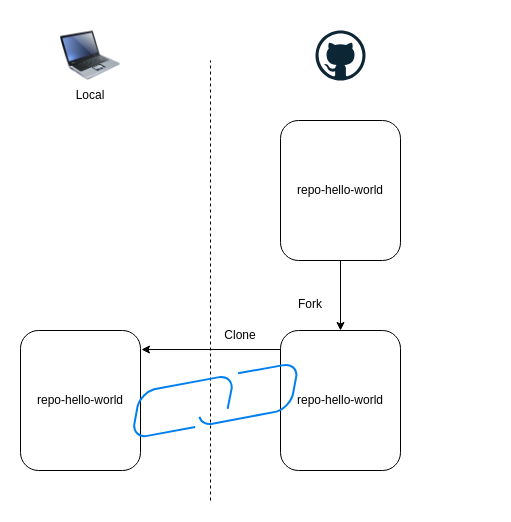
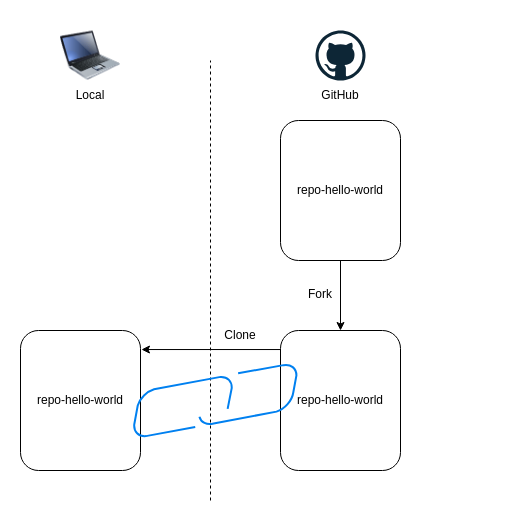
node "GitHub": added
node "Fork": moved (311, 305) -> (321, 295)
